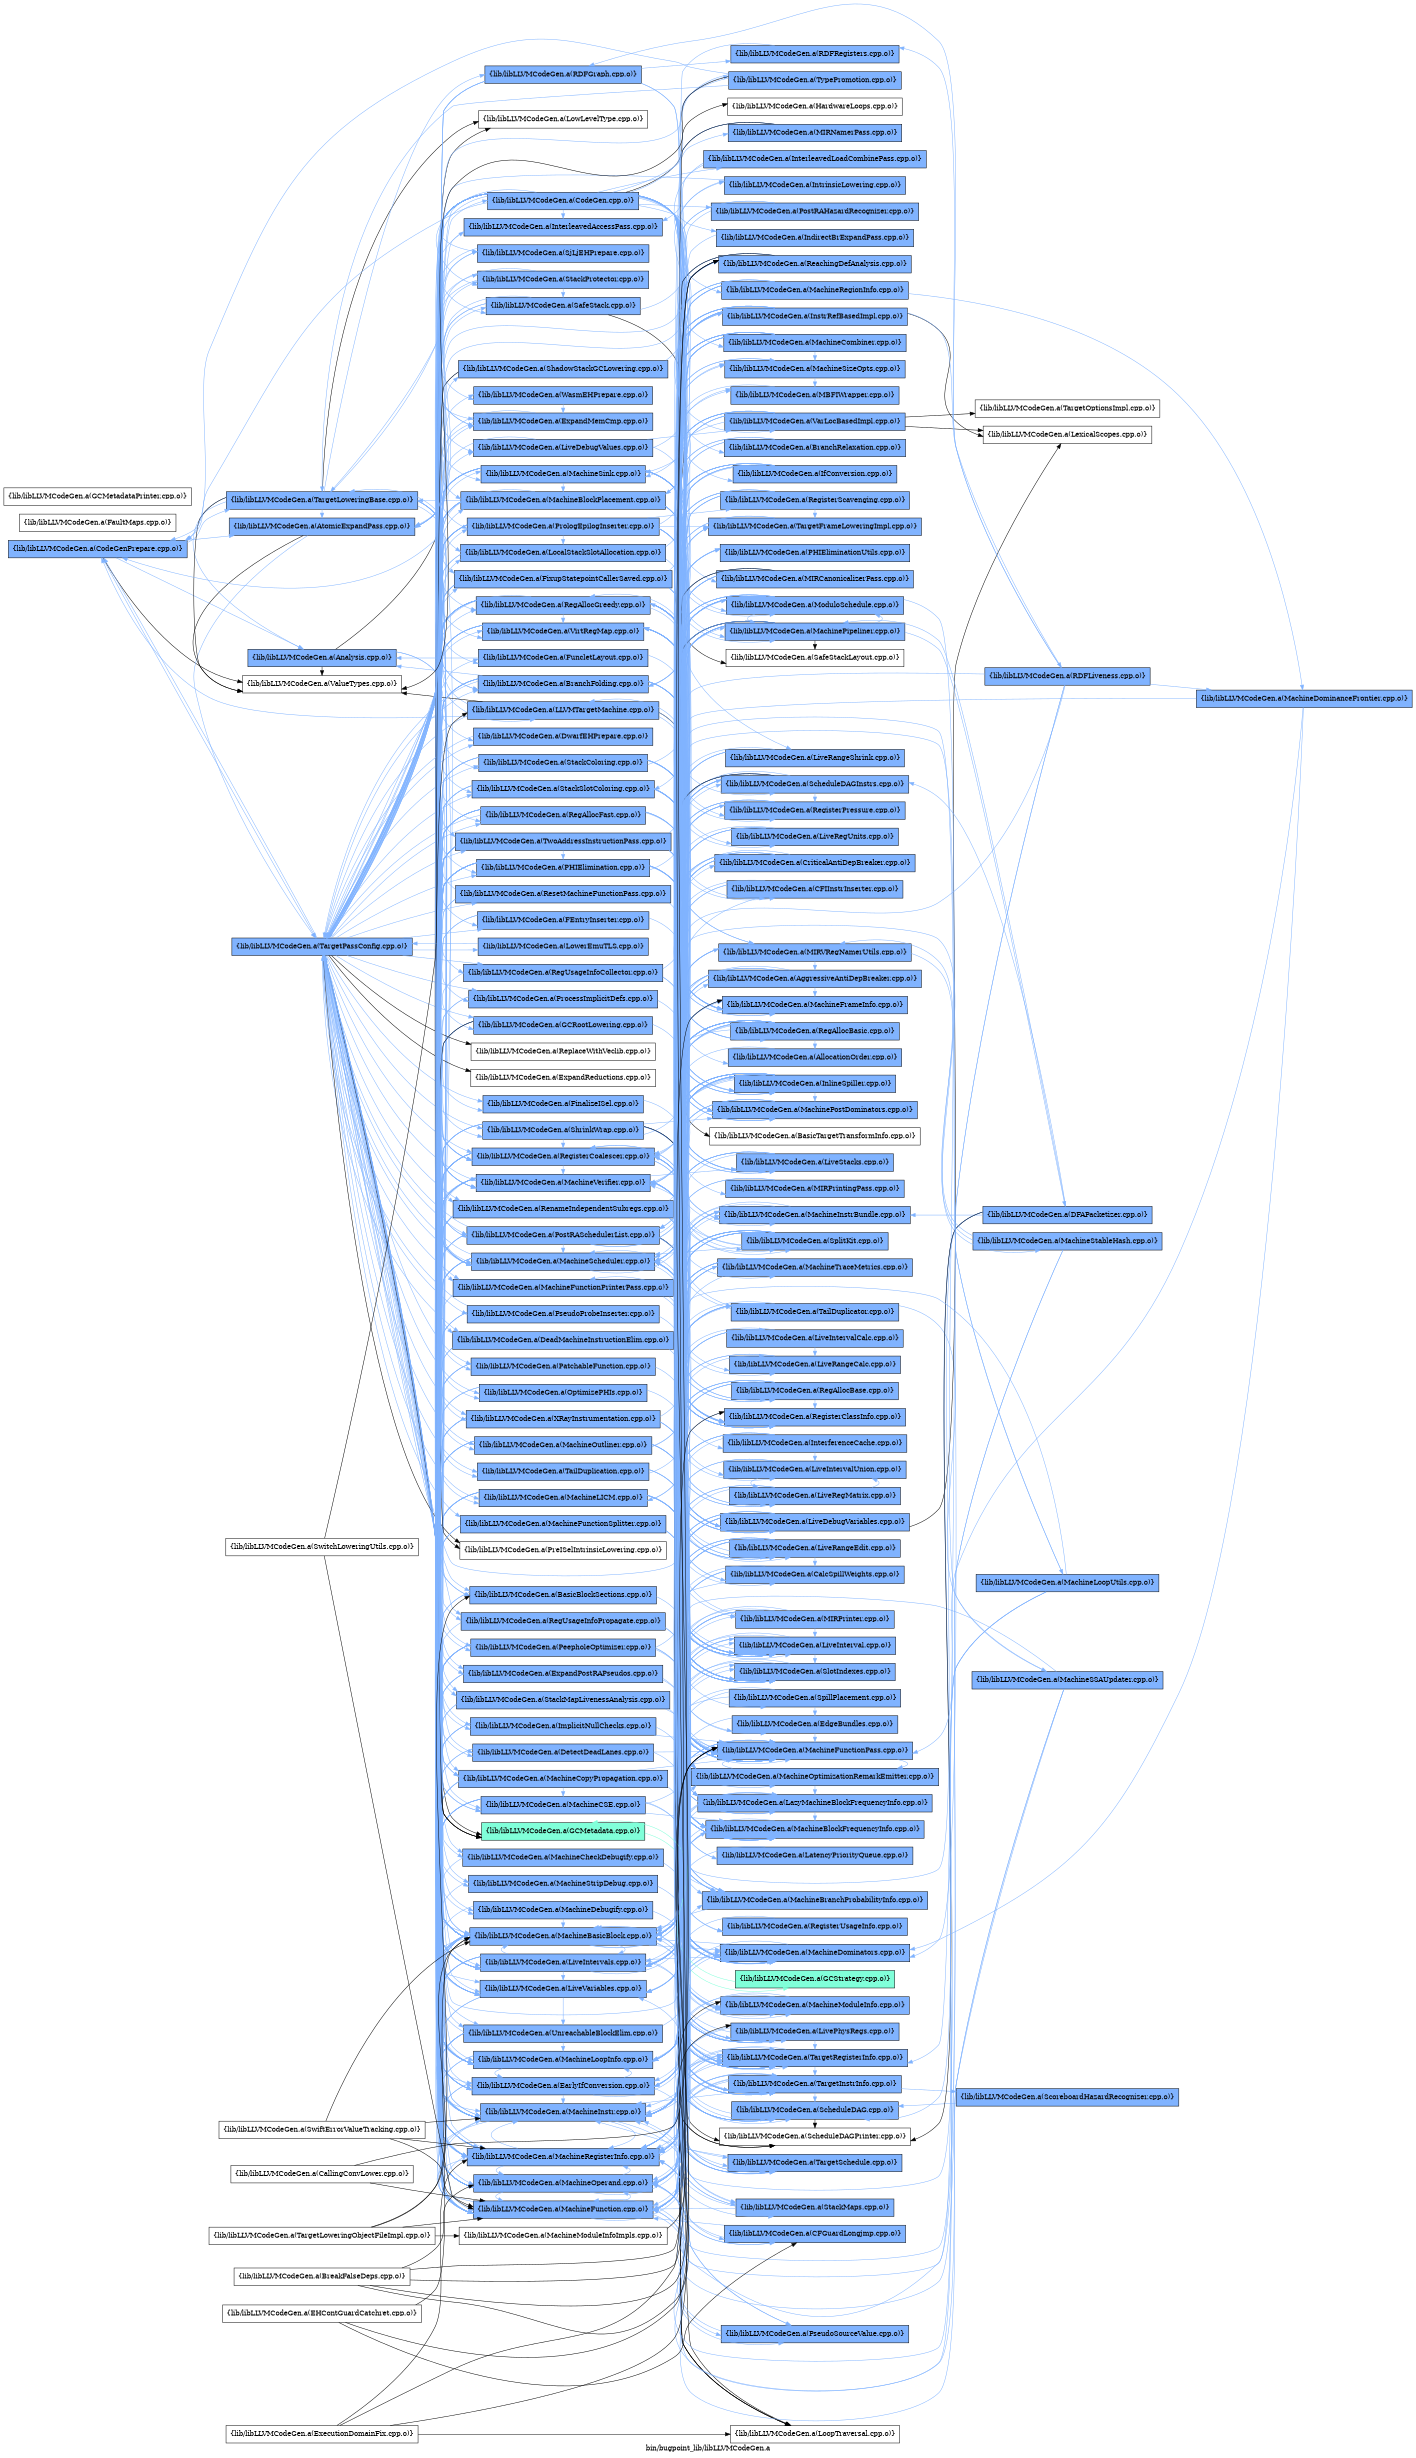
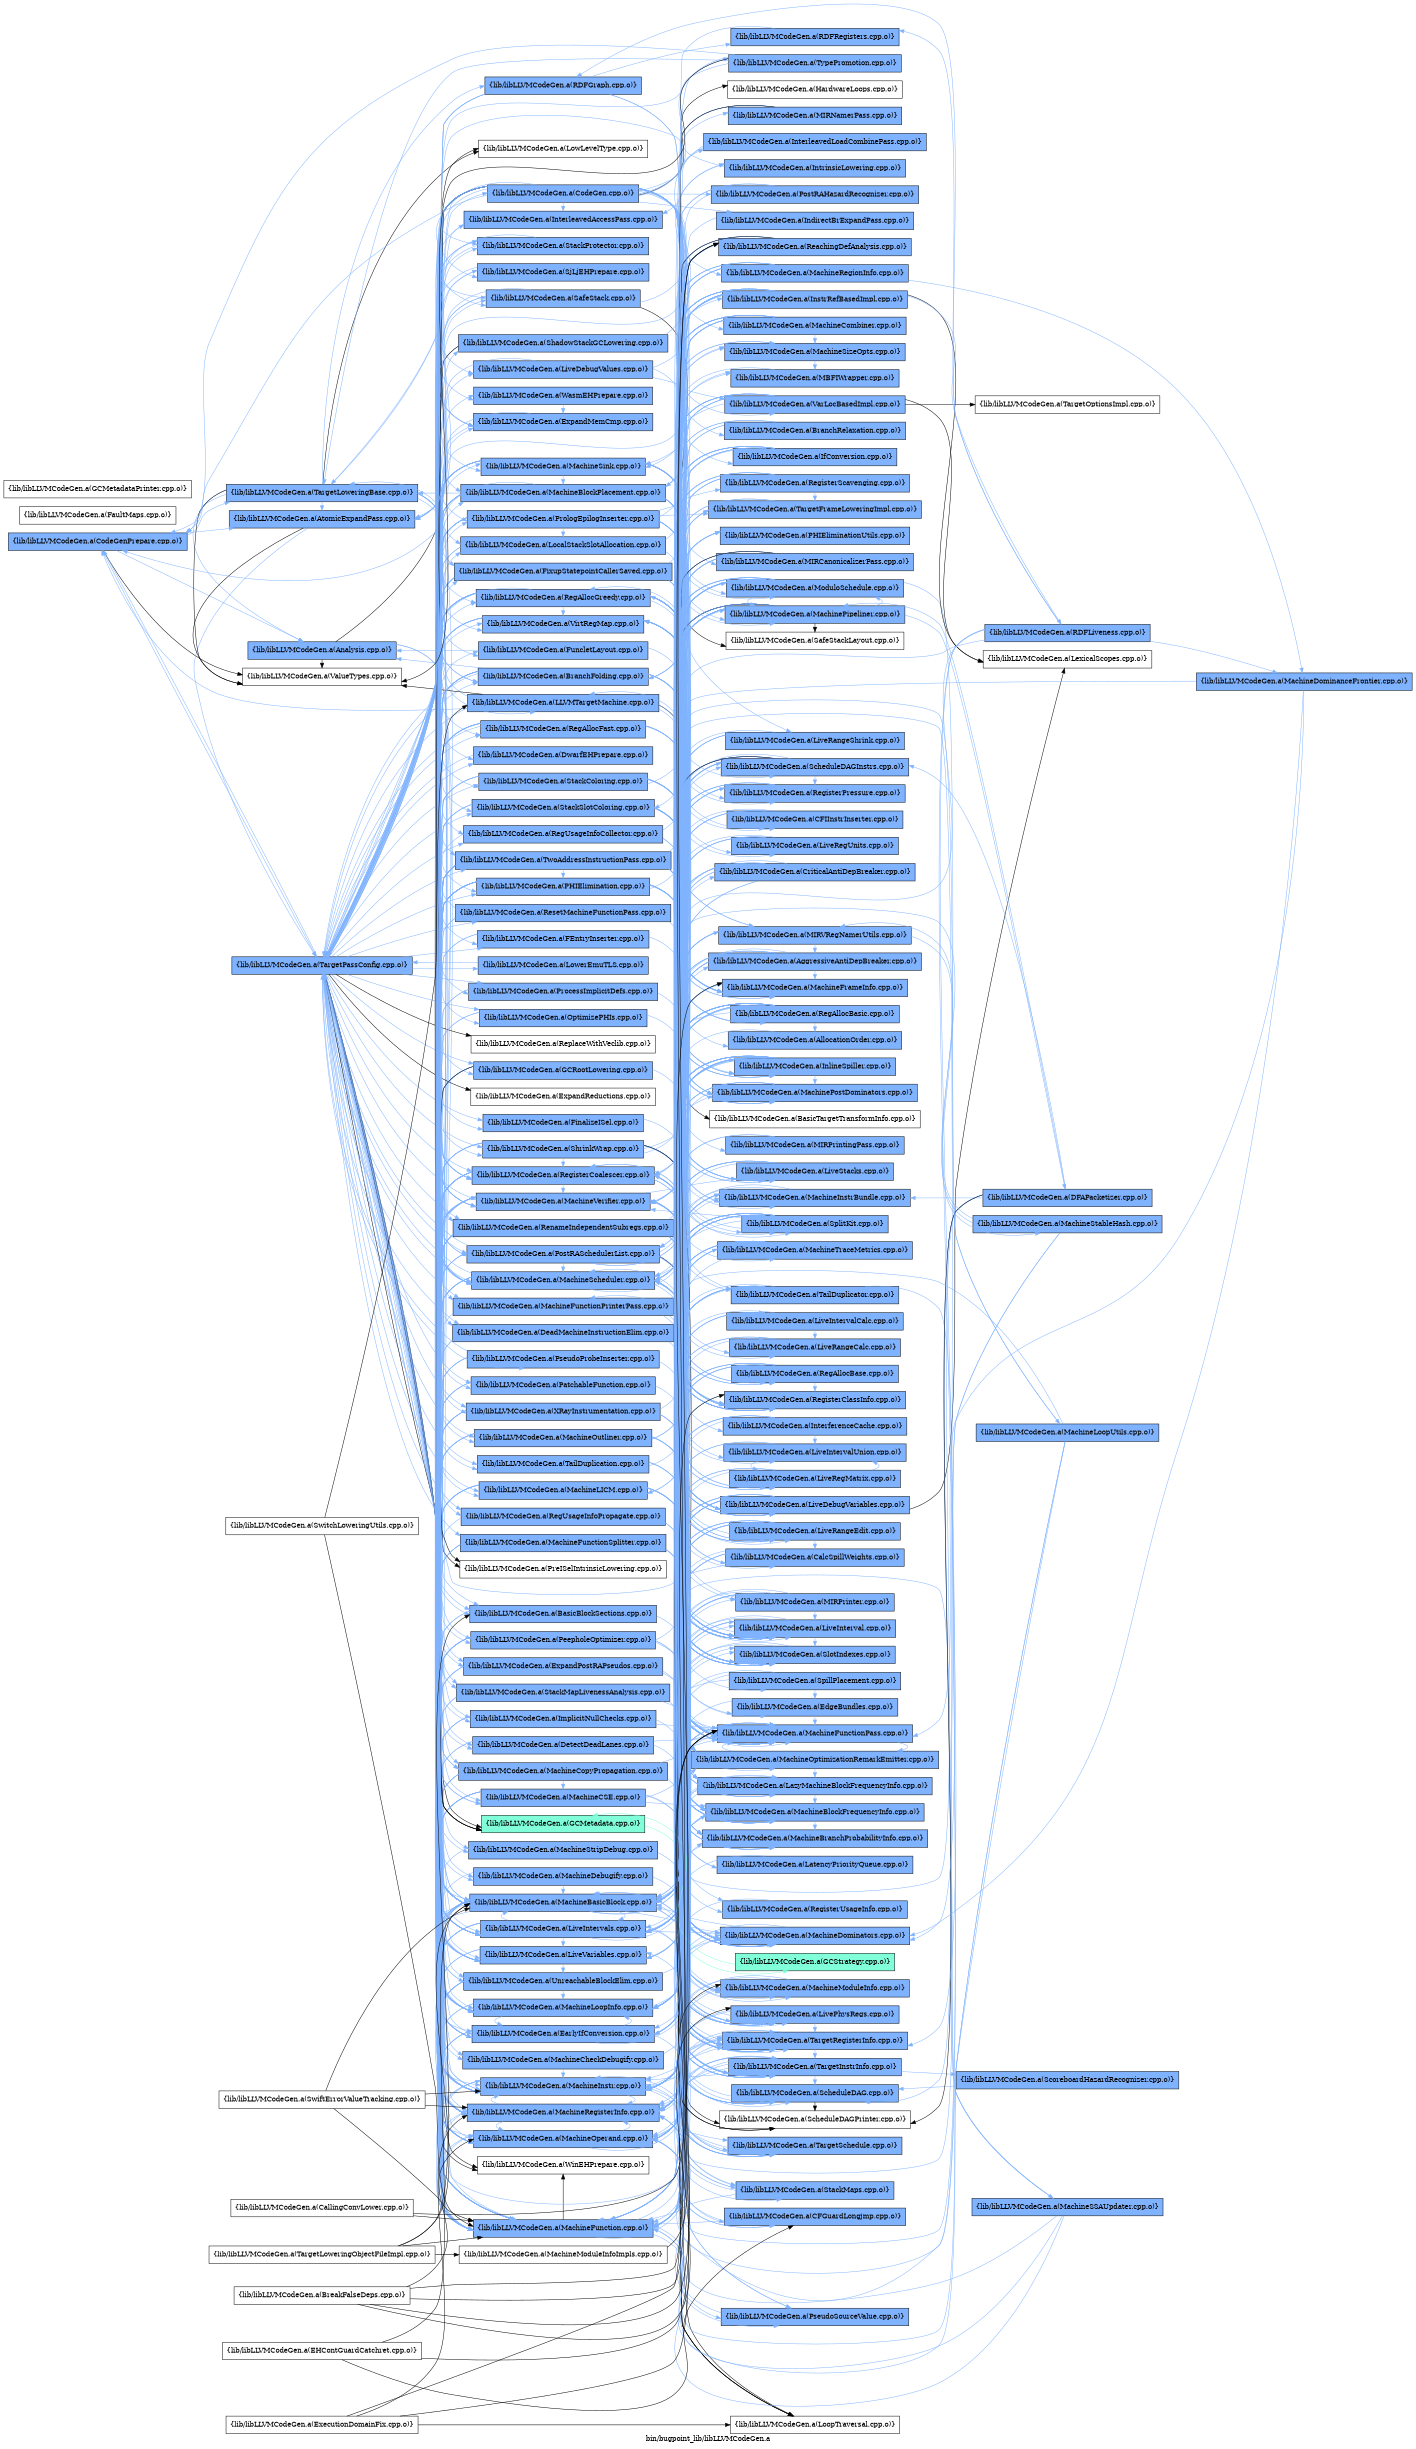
node "{lib/libLLVMCodeGen.a(WinEHPrepare.cpp.o)}": added
